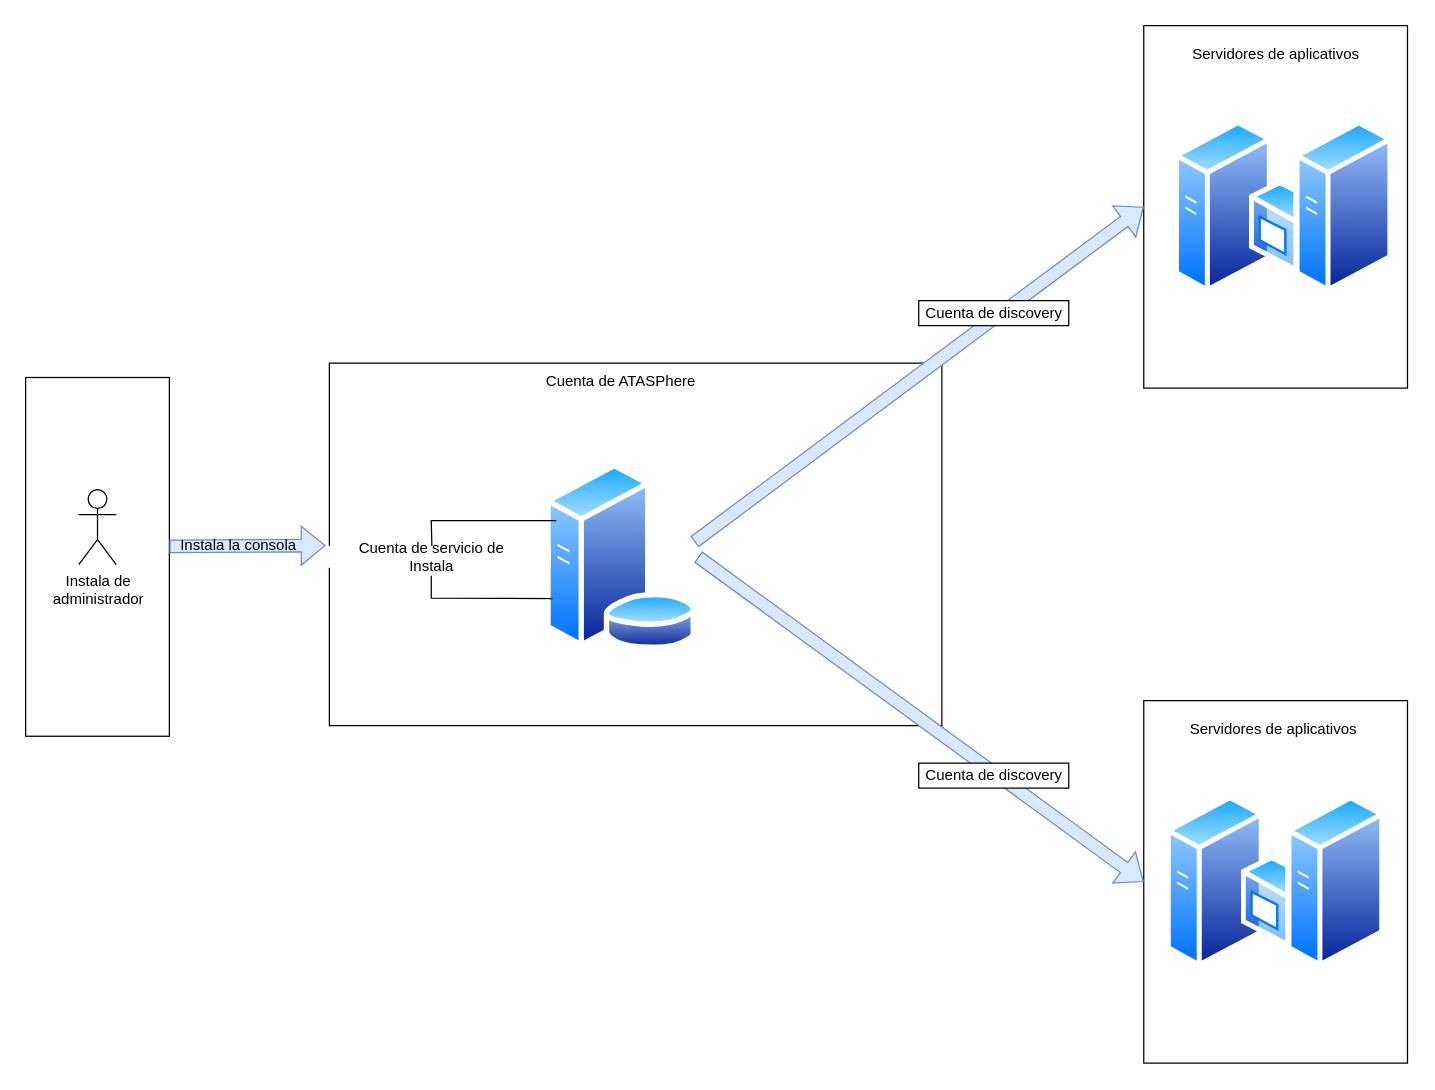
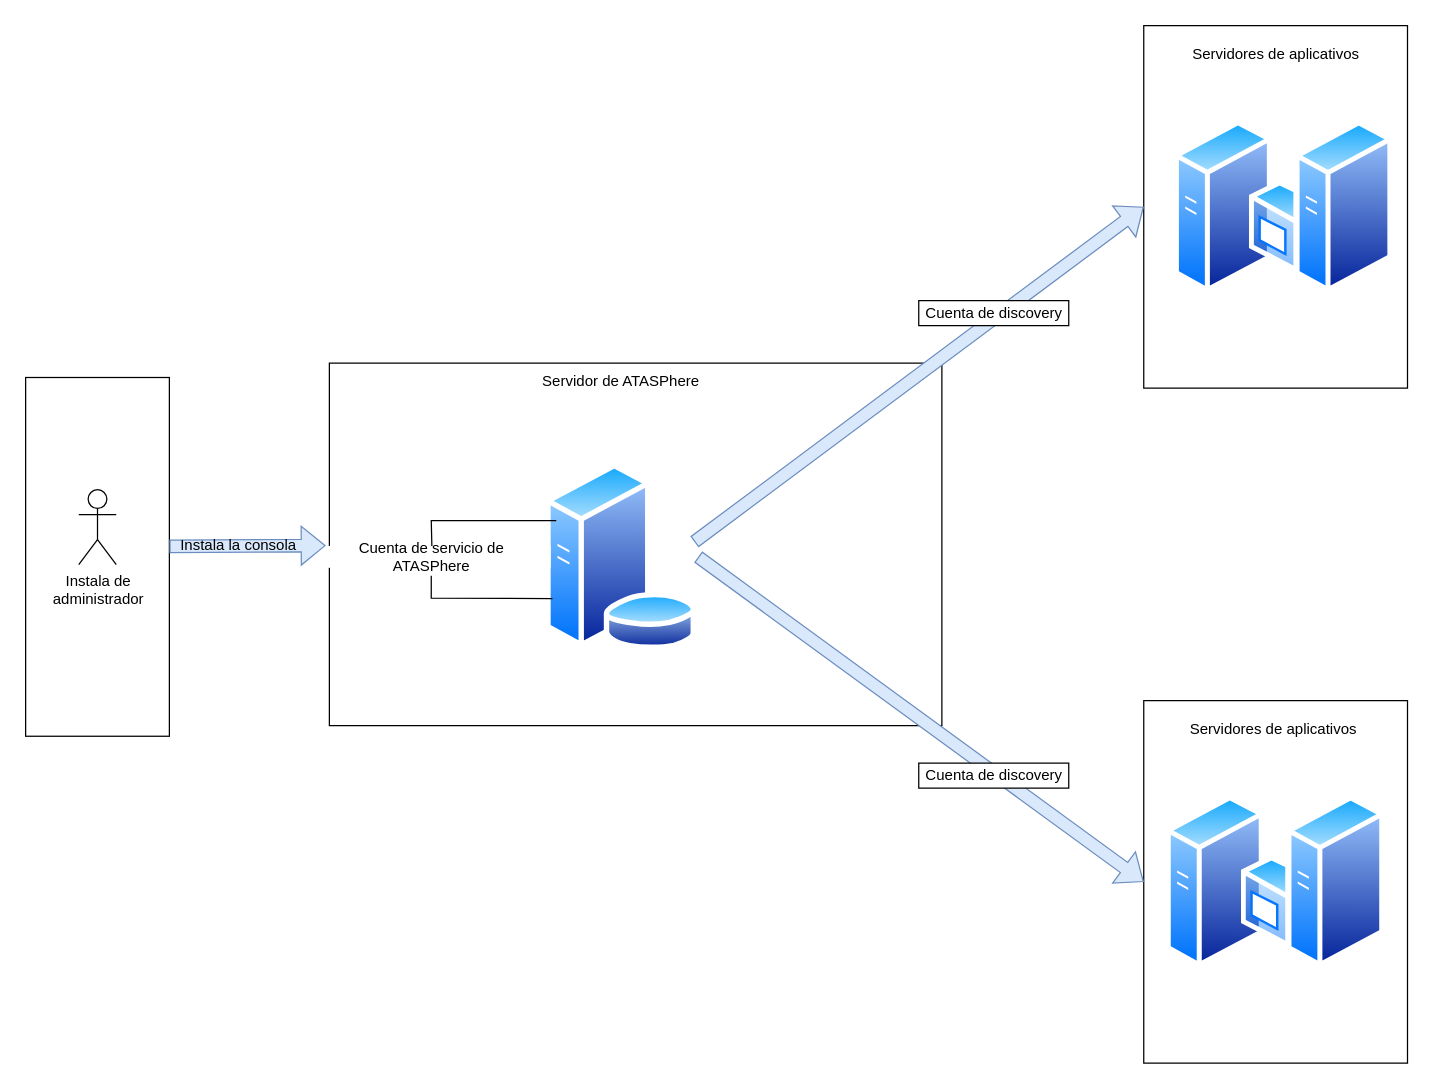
node "Cuenta de ATASPhere": label "Cuenta de ATASPhere" -> "Servidor de ATASPhere"
node "Cuenta de servicio de Instala": label "Cuenta de servicio de Instala" -> "Cuenta de servicio de ATASPhere"
